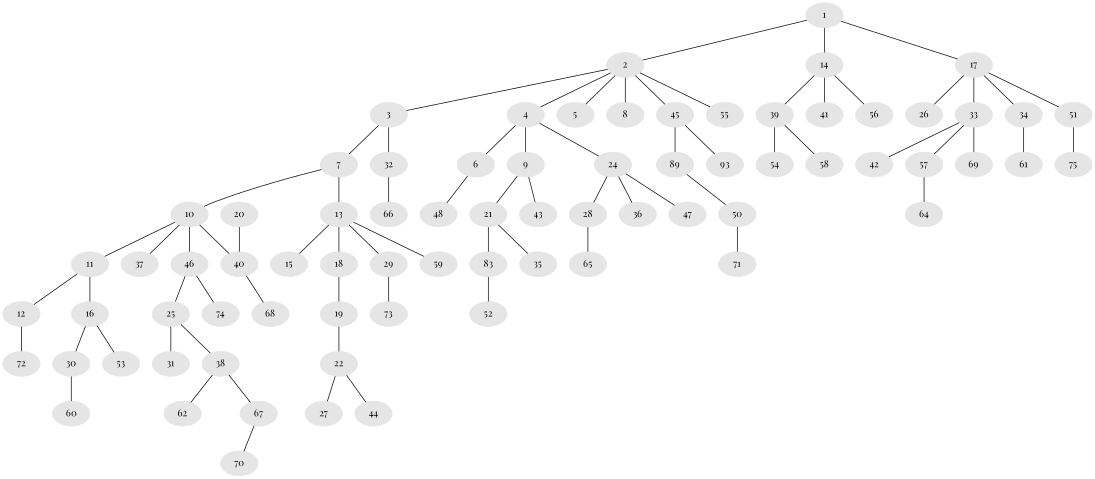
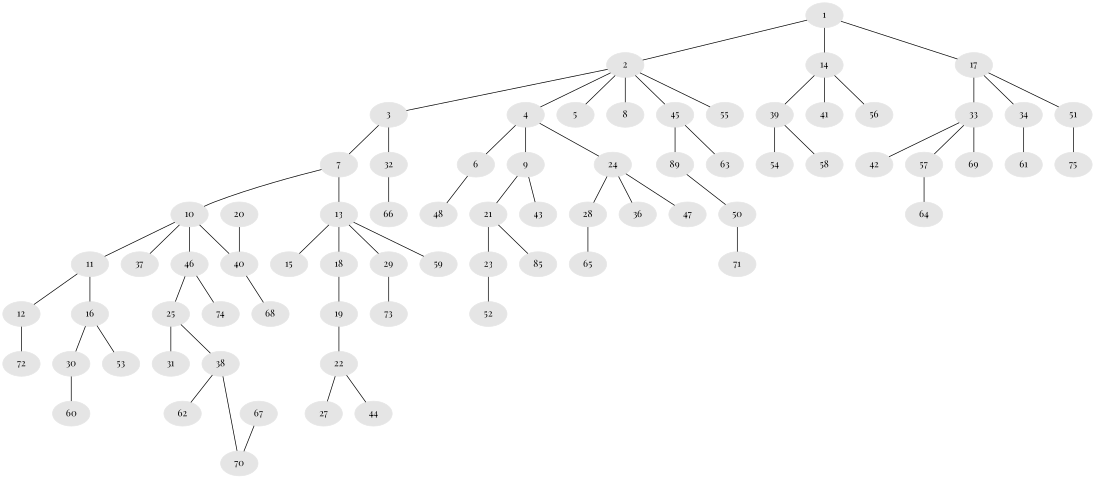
node "26": removed
node "93": label "93" -> "63"
node "83": label "83" -> "23"
node "35": label "35" -> "85"
edge "38" -- "67": now "38" -- "70"
